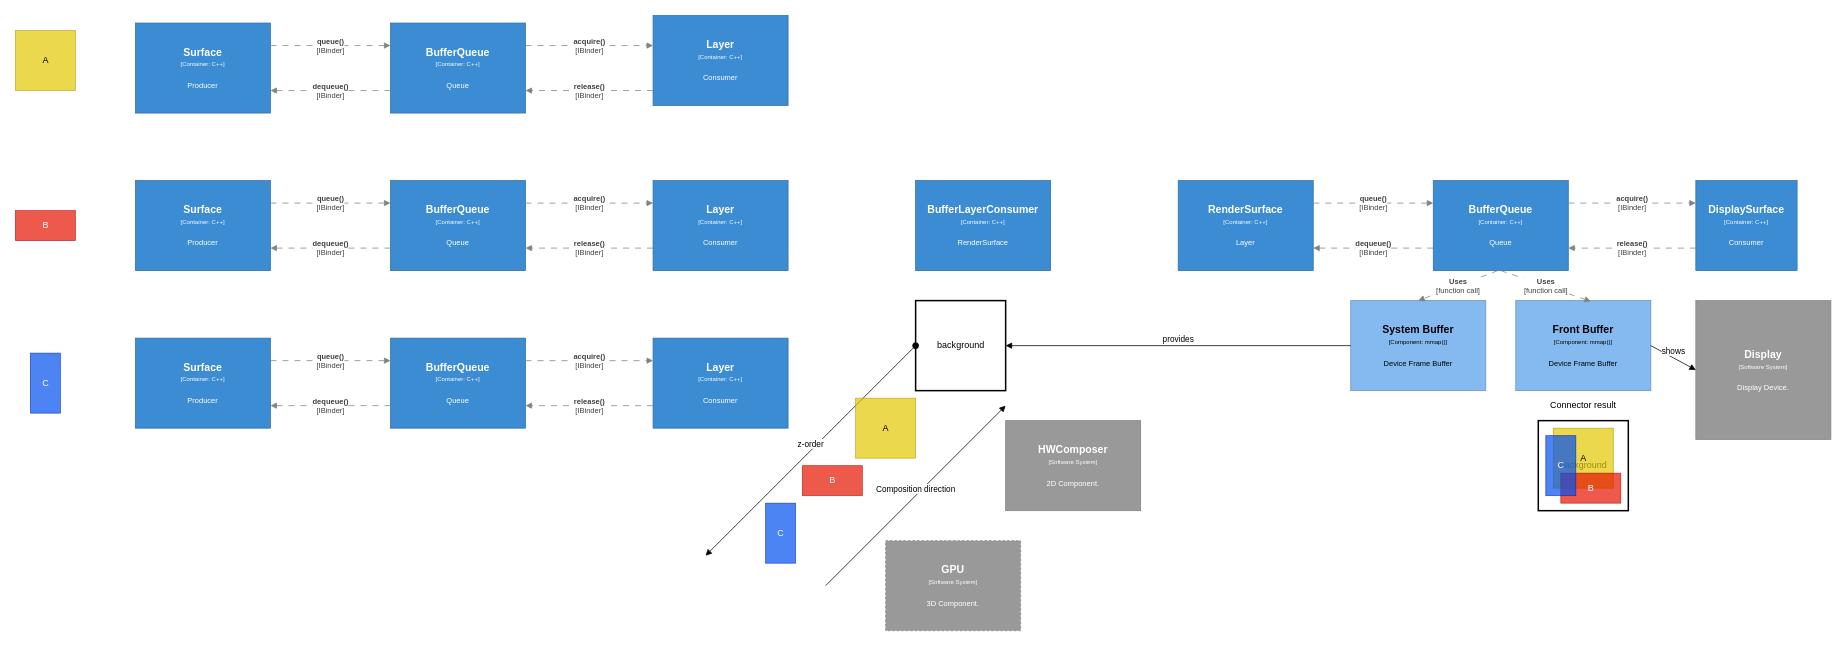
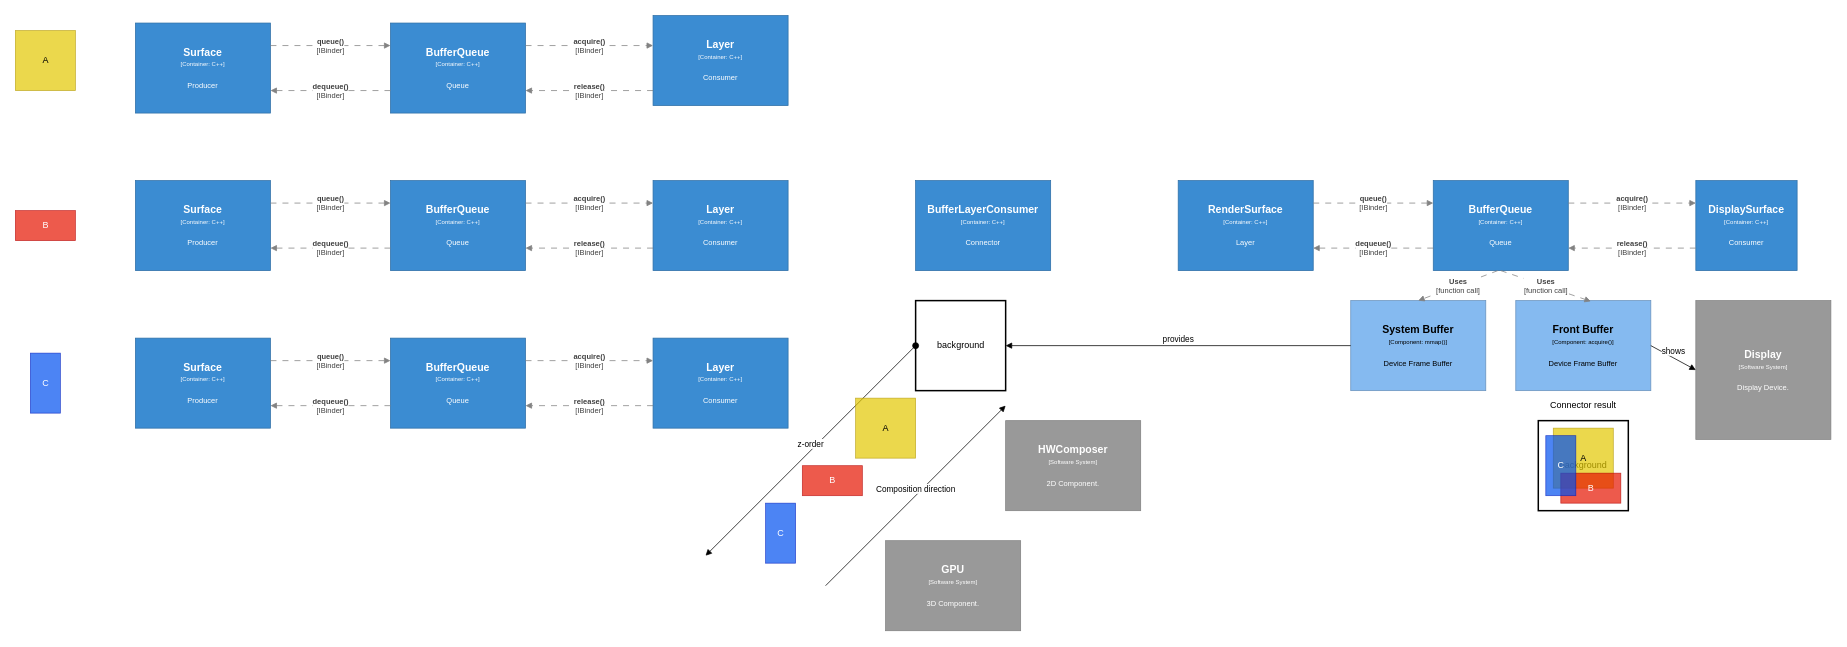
node "BufferLayerConsumer [Container: C++] RenderSurface": label "BufferLayerConsumer [Container: C++] RenderSurface" -> "BufferLayerConsumer [Container: C++] Connector"
node "Front Buffer [Component: mmap()] Device Frame Buffer": label "Front Buffer [Component: mmap()] Device Frame Buffer" -> "Front Buffer [Component: acquire()] Device Frame Buffer"
node "GPU [Software System] 3D Component.": style dashed -> solid
